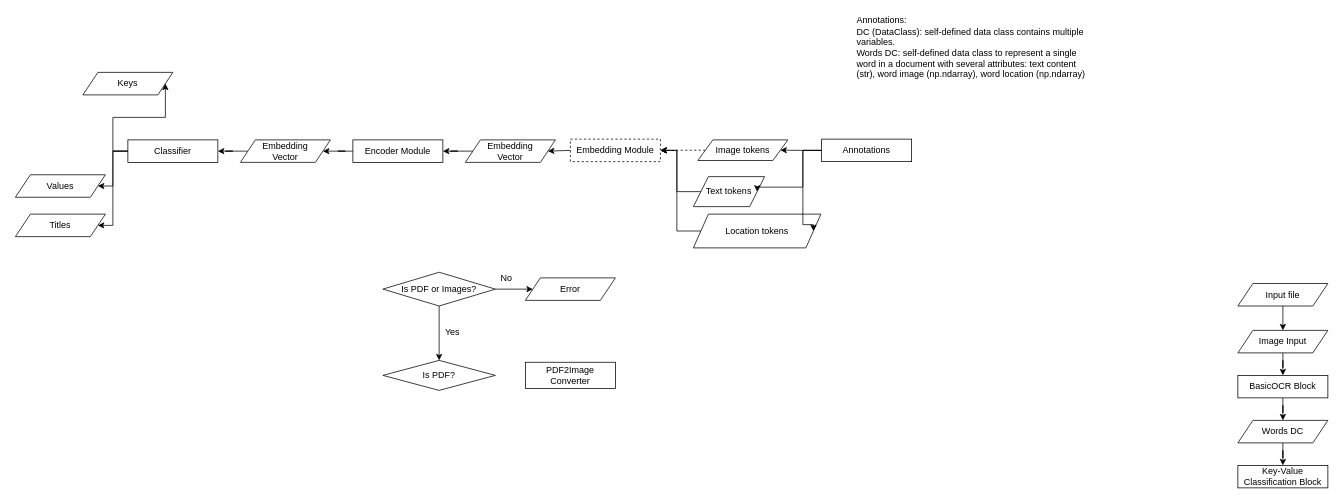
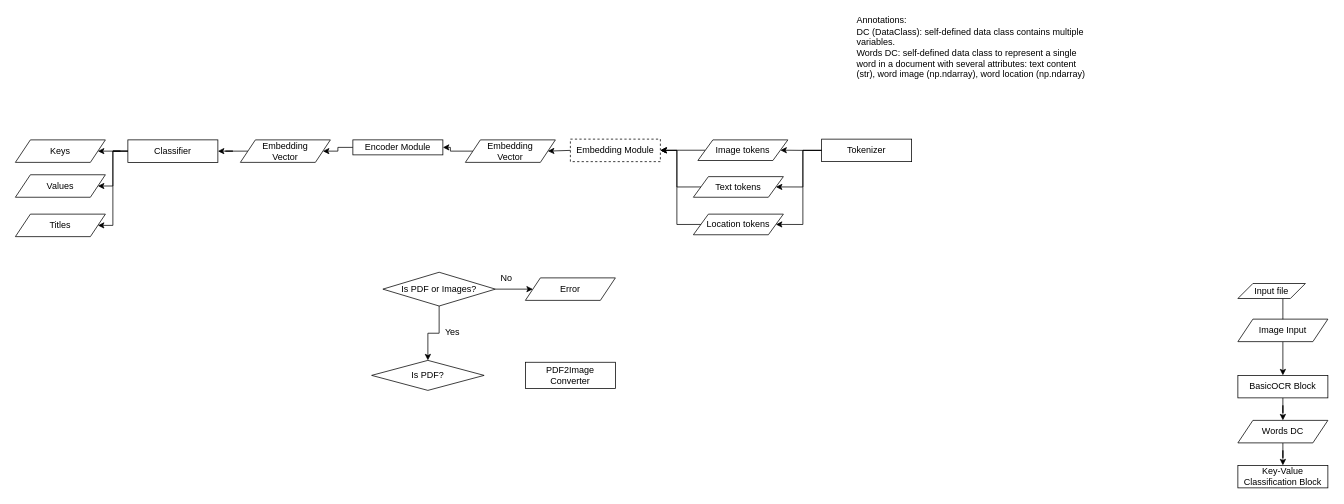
node "Keys": moved (128, 84) -> (60, 151)
edge "Image tokens" -> "Embedding Module": style dashed -> solid
node "Annotations": label "Annotations" -> "Tokenizer"
node "Encoder Module": size 90x23 -> 90x15
node "Text tokens": size 71x30 -> 90x21
node "Location tokens": size 128x34 -> 90x21
node "Input file": size 90x23 -> 68x15
node "Image Input": moved (1283, 342) -> (1283, 330)
node "Is PDF?": moved (439, 375) -> (428, 375)
